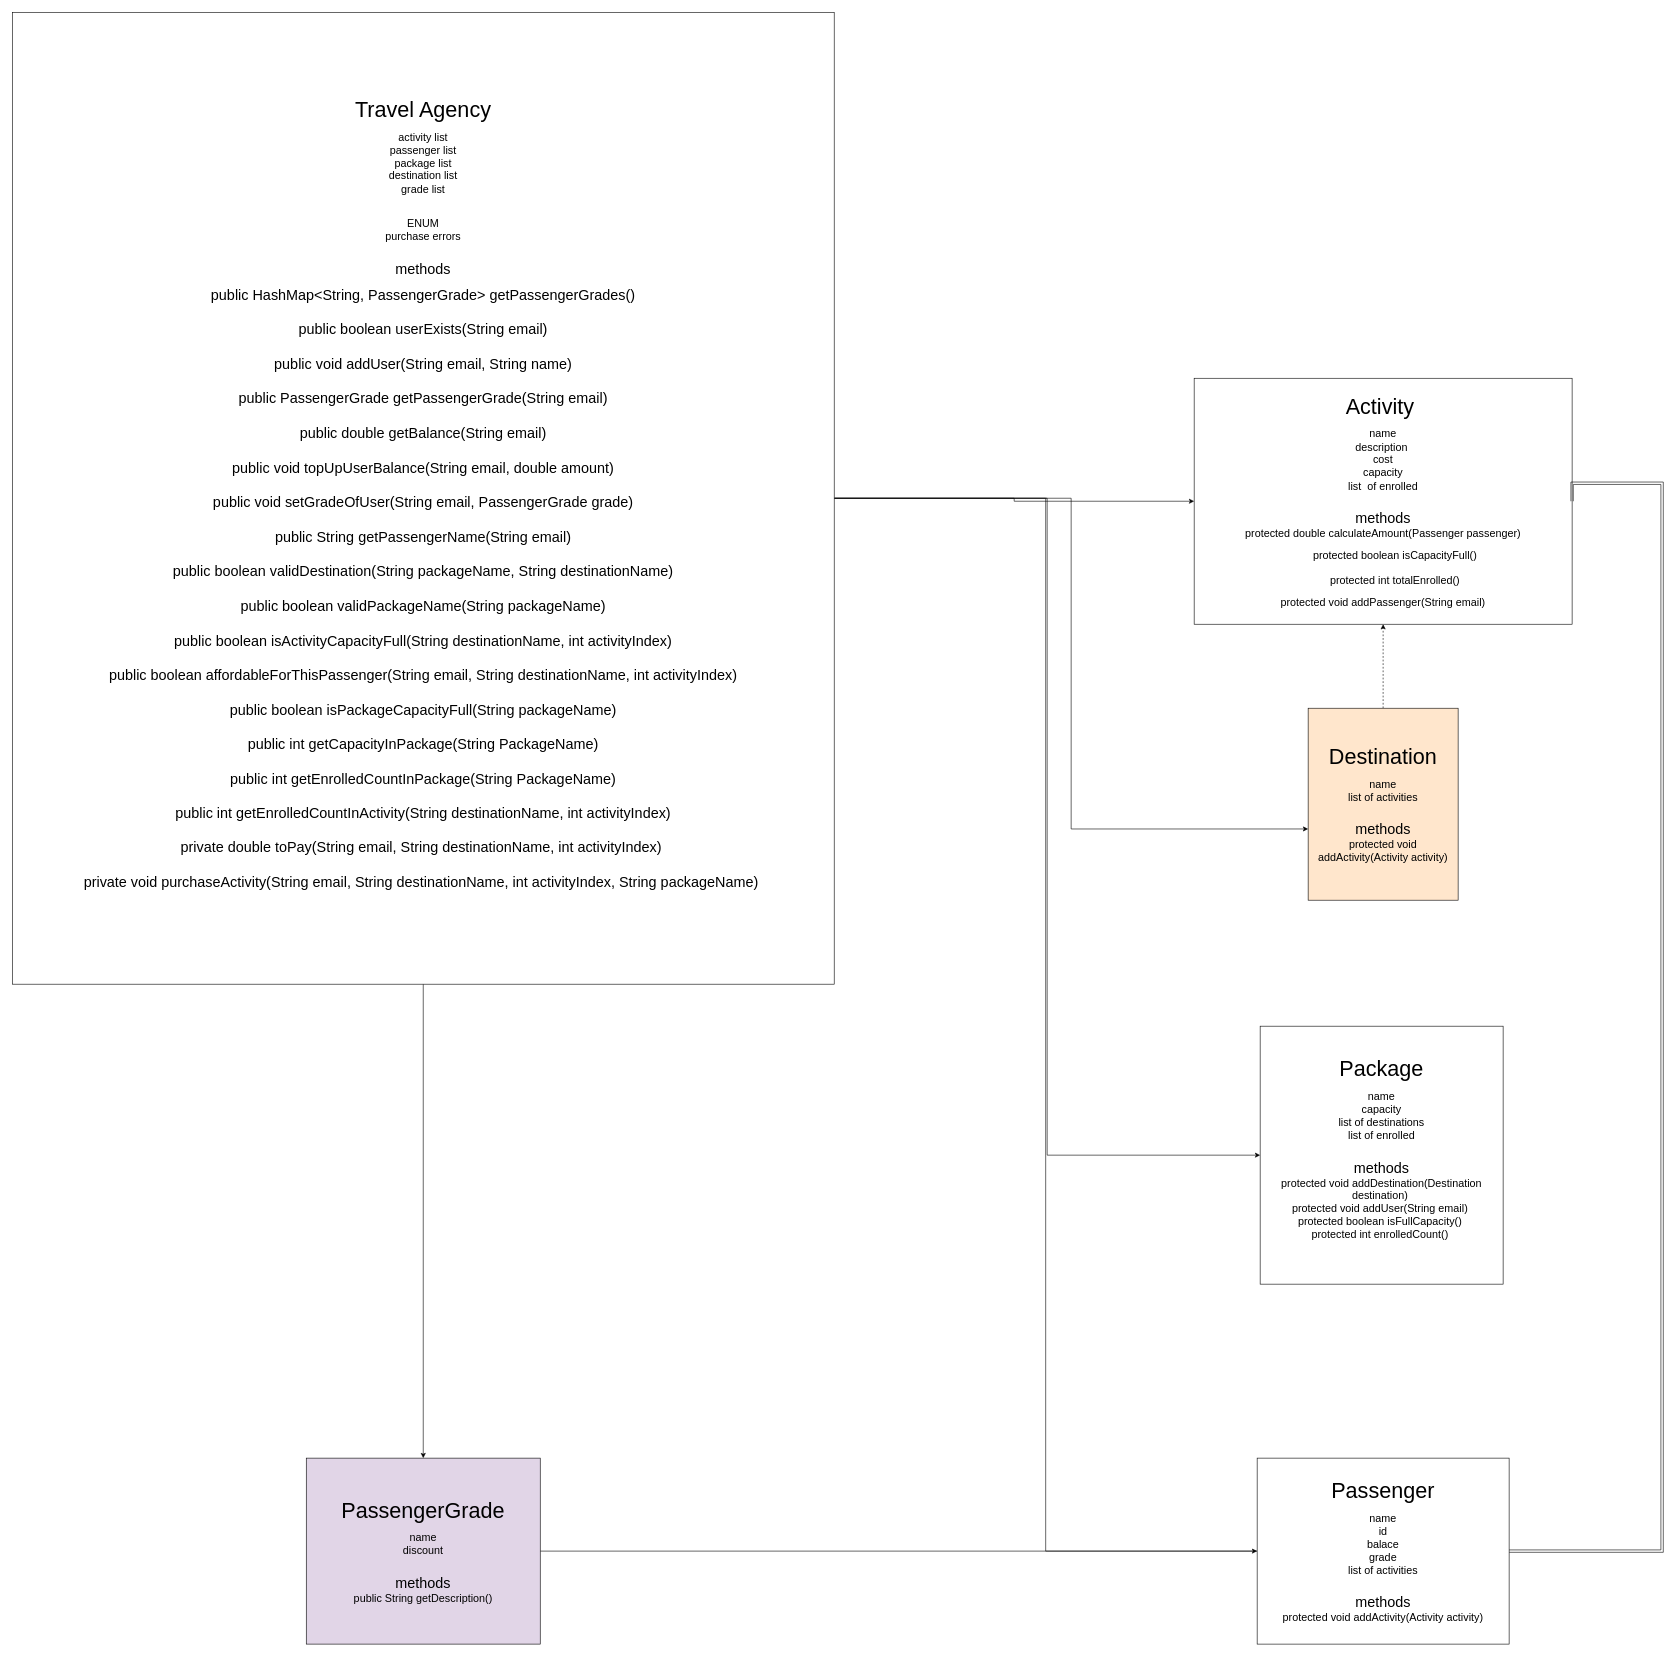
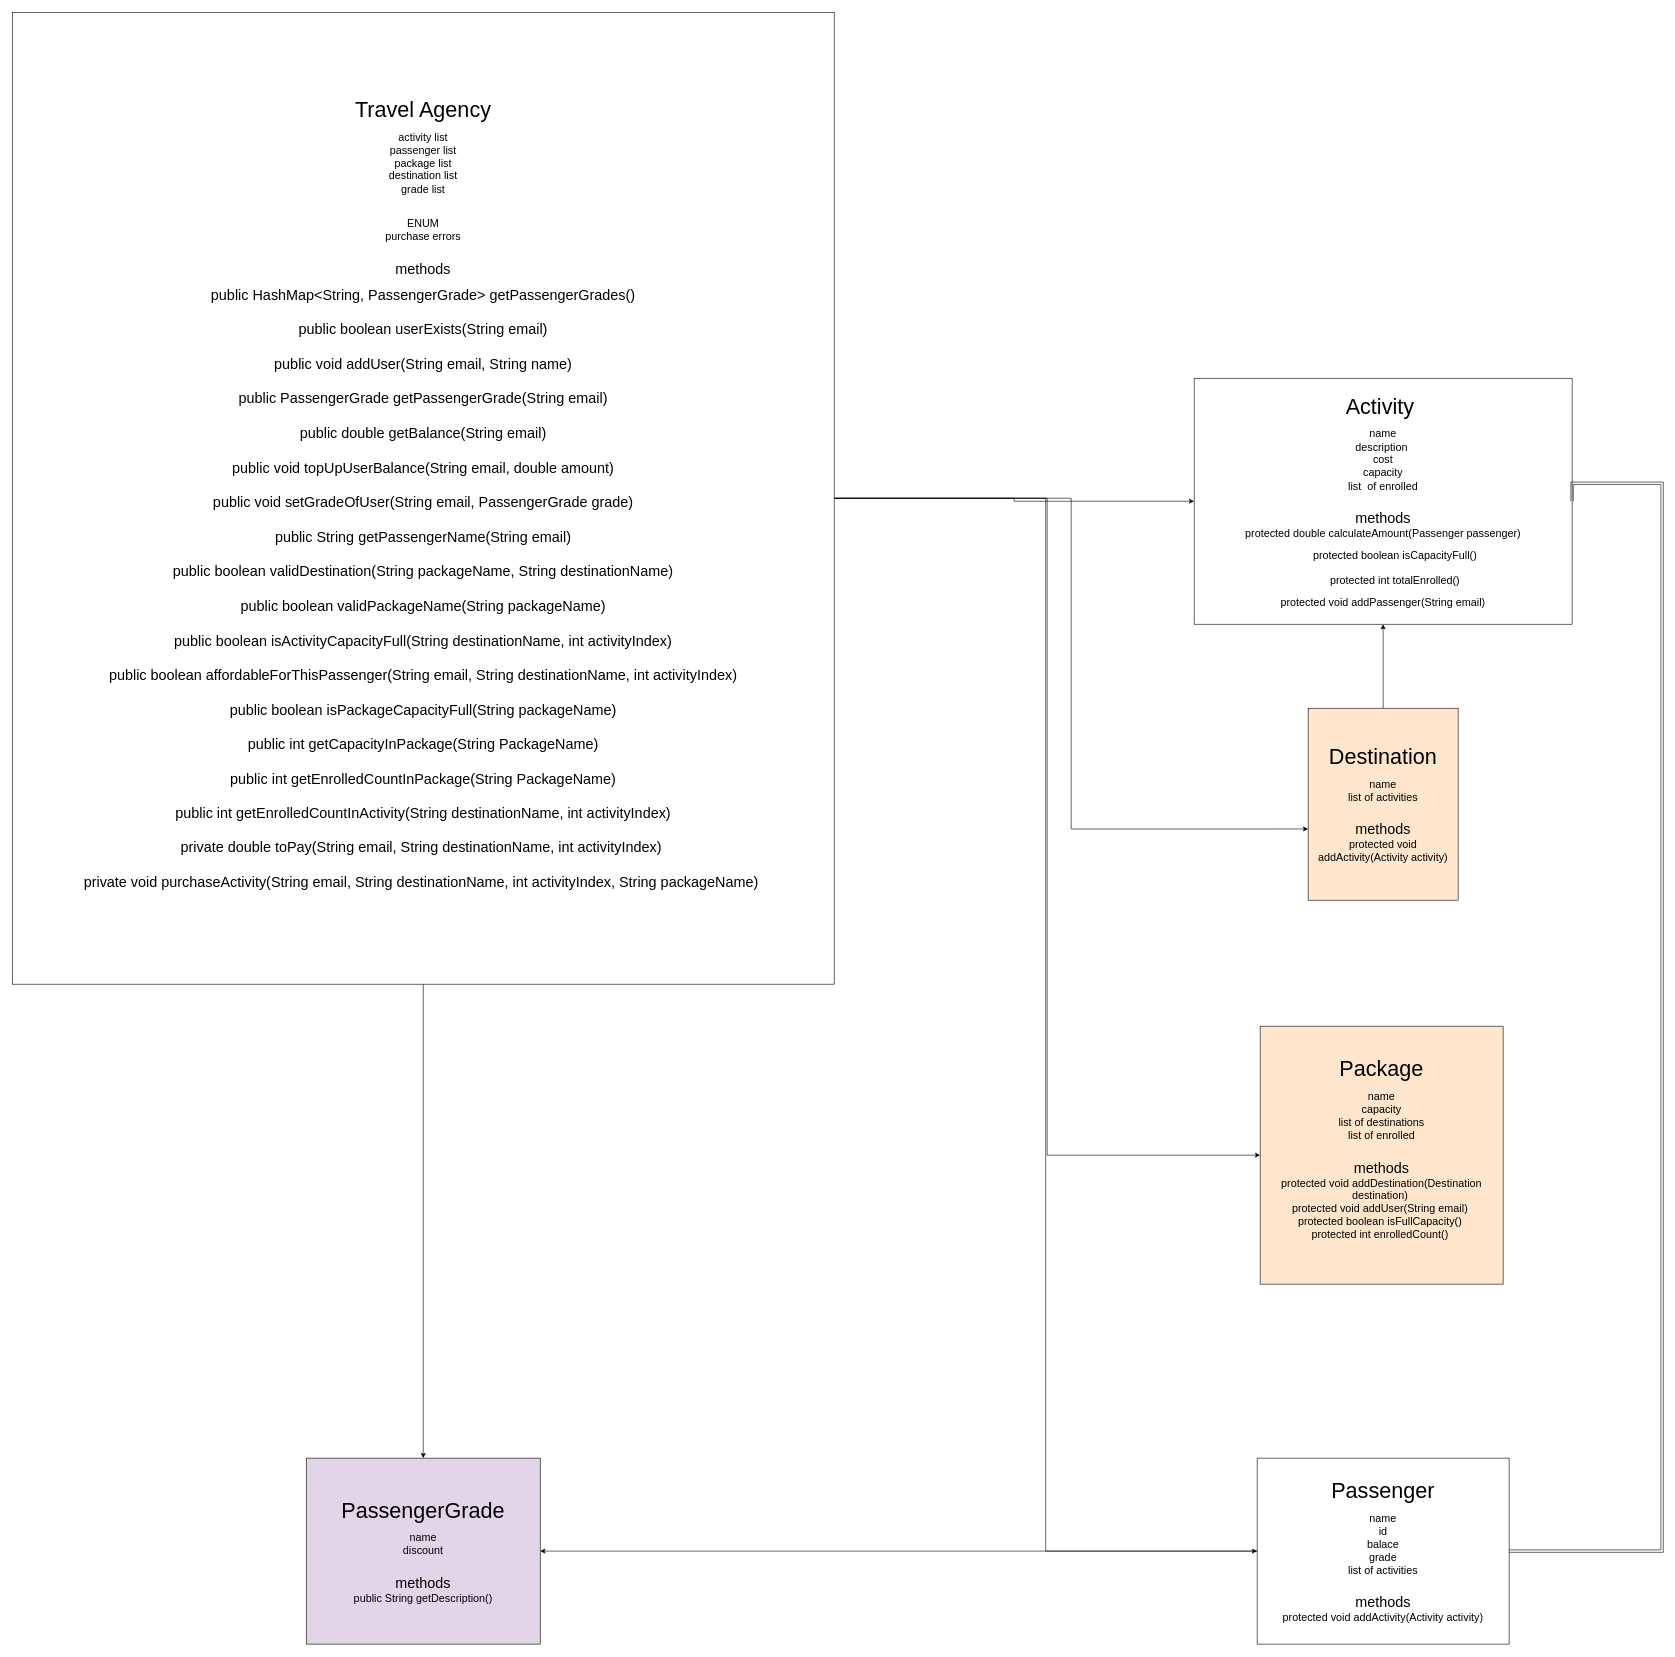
edge "Destination name list of activities methods protected void addActivity(Activity activity)" -> "Activity name description cost capacity list of enrolled methods protected double calculateAmount(Passenger passenger) protected boolean isCapacityFull() protected int totalEnrolled() protected void addPassenger(String email)": style dashed -> solid
node "Package name capacity list of destinations list of enrolled methods protected void addDestination(Destination destination) protected void addUser(String email) protected boolean isFullCapacity() protected int enrolledCount()": fillcolor #ffffff -> #ffe6cc
edge "PassengerGrade name discount methods public String getDescription()" -- "Passenger name id balace grade list of activities methods protected void addActivity(Activity activity)": arrowhead none -> classic
